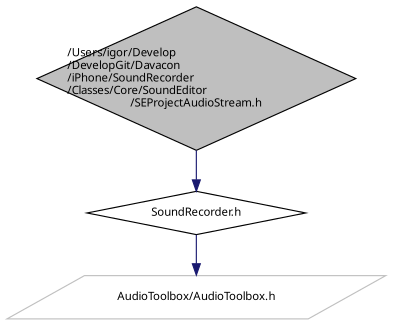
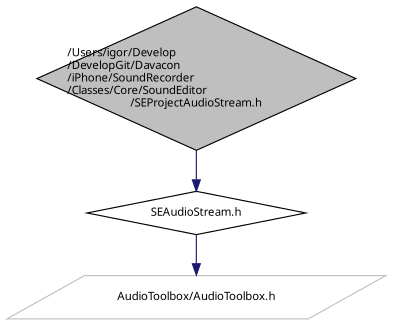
node "SoundRecorder.h": label "SoundRecorder.h" -> "SEAudioStream.h"
